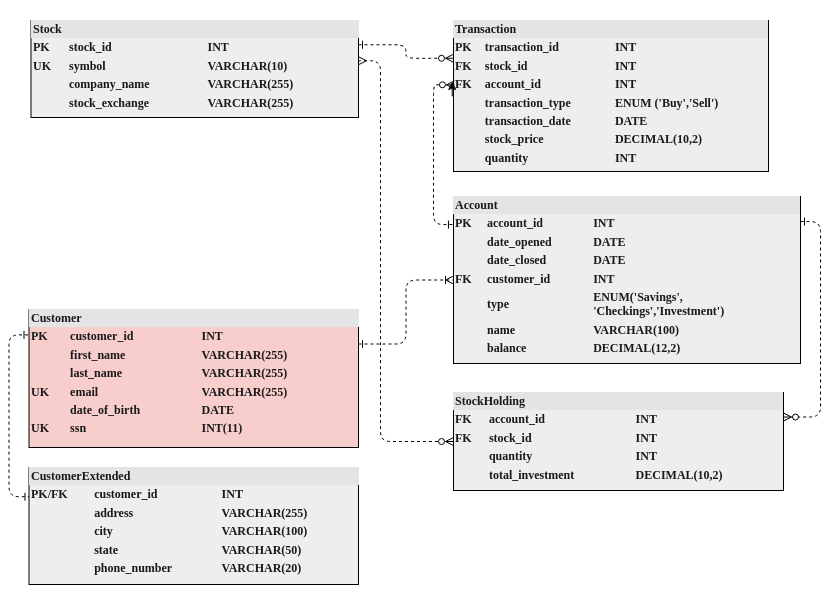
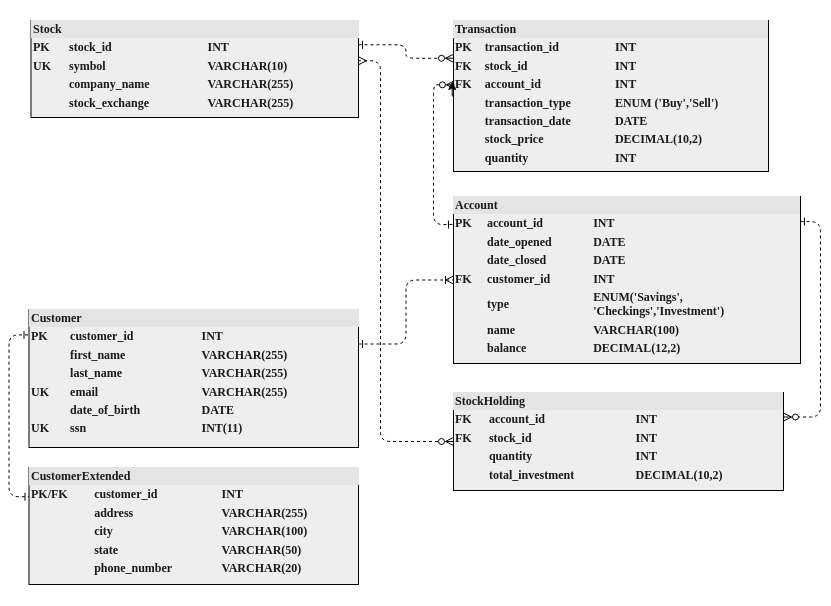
node "Customer PK customer_id INT first_name VARCHAR(255) last_name VARCHAR(255) UK email VARCHAR(255) date_of_birth DATE UK ssn INT(11)": fillcolor #f8cecc -> #eeeeee
